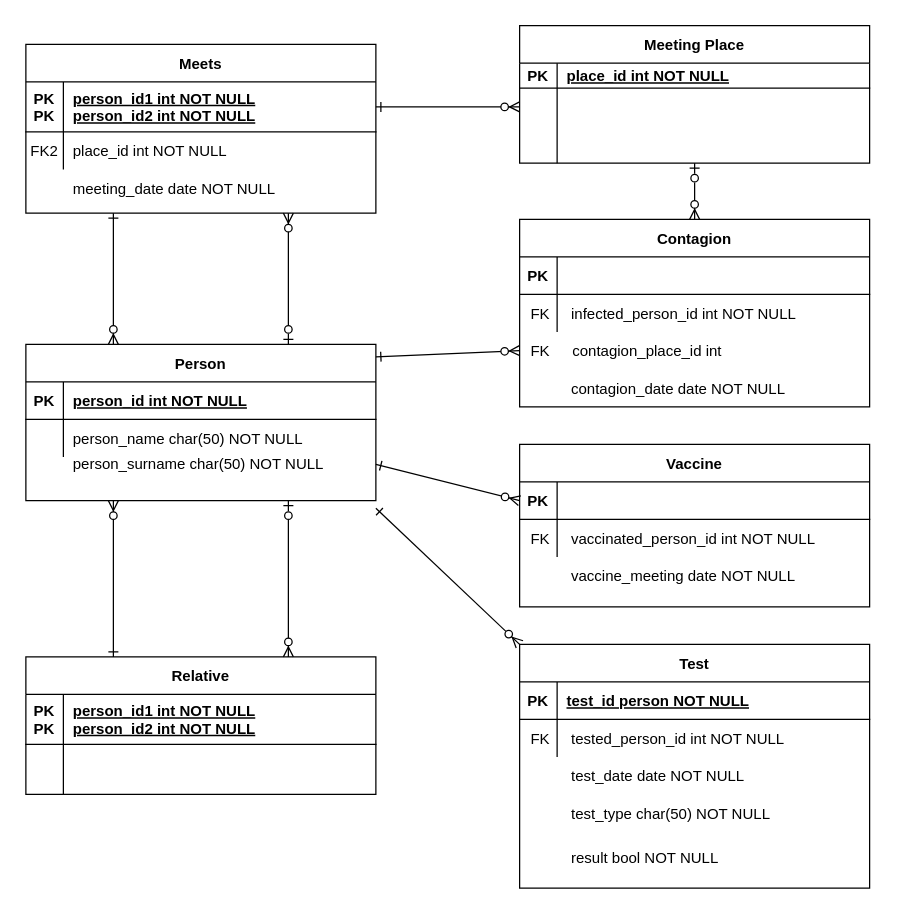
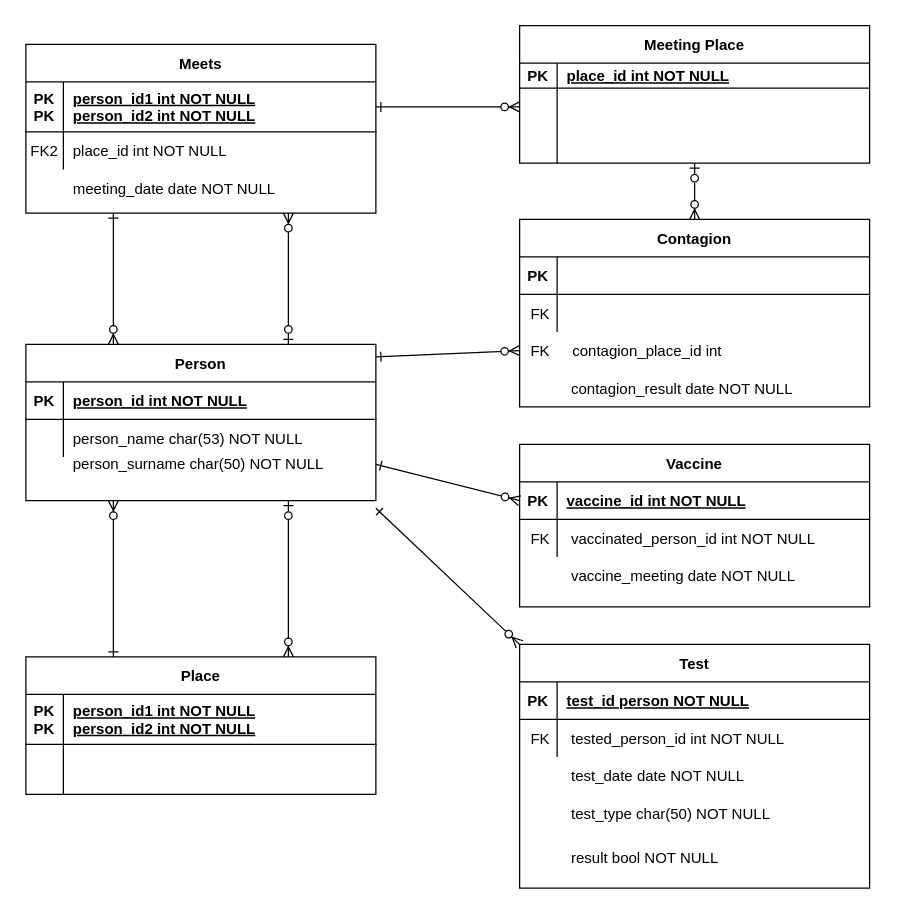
node "infected_person_id int NOT NULL": removed
node "contagion_date date NOT NULL": label "contagion_date date NOT NULL" -> "contagion_result date NOT NULL"
node "person_name char(50) NOT NULL": label "person_name char(50) NOT NULL" -> "person_name char(53) NOT NULL"
node "vaccine_id int NOT NULL": added
node "Relative": label "Relative" -> "Place"
